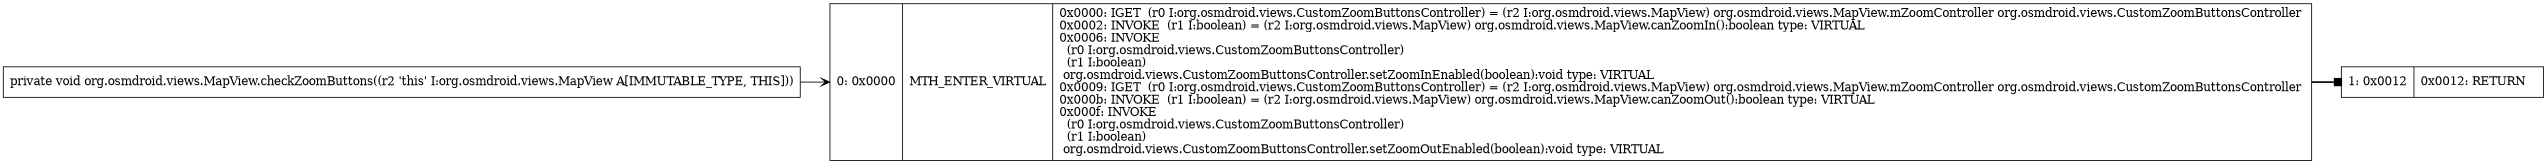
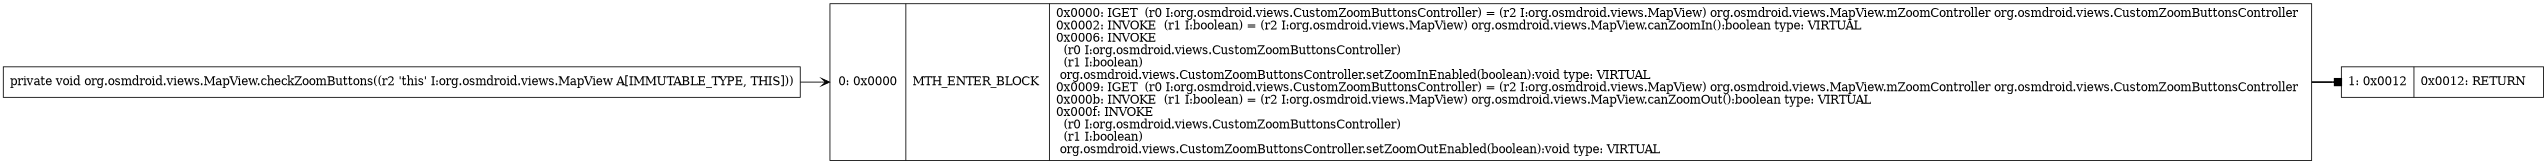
node "0: 0x0000": text "MTH_ENTER_VIRTUAL" -> "MTH_ENTER_BLOCK"
